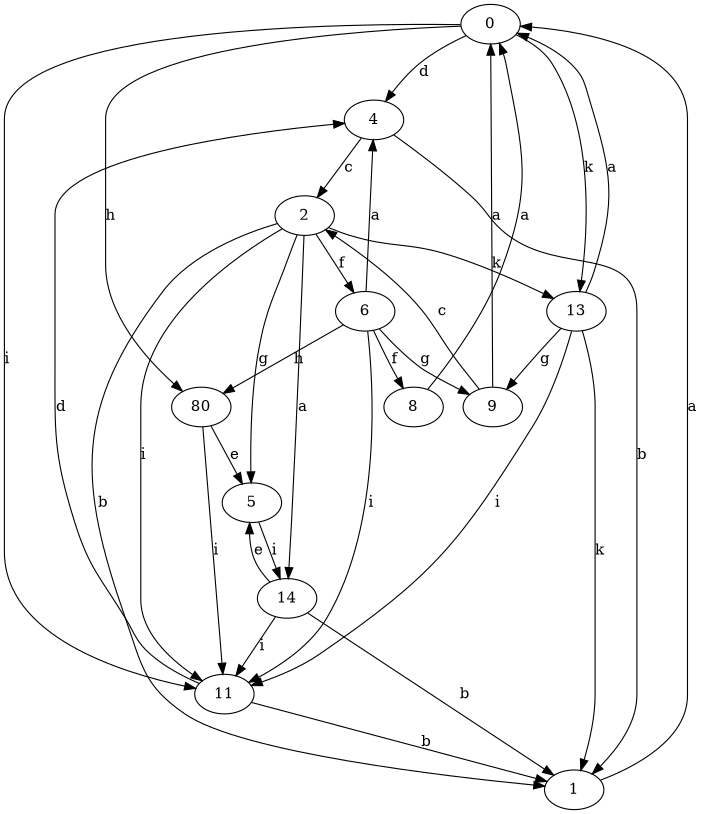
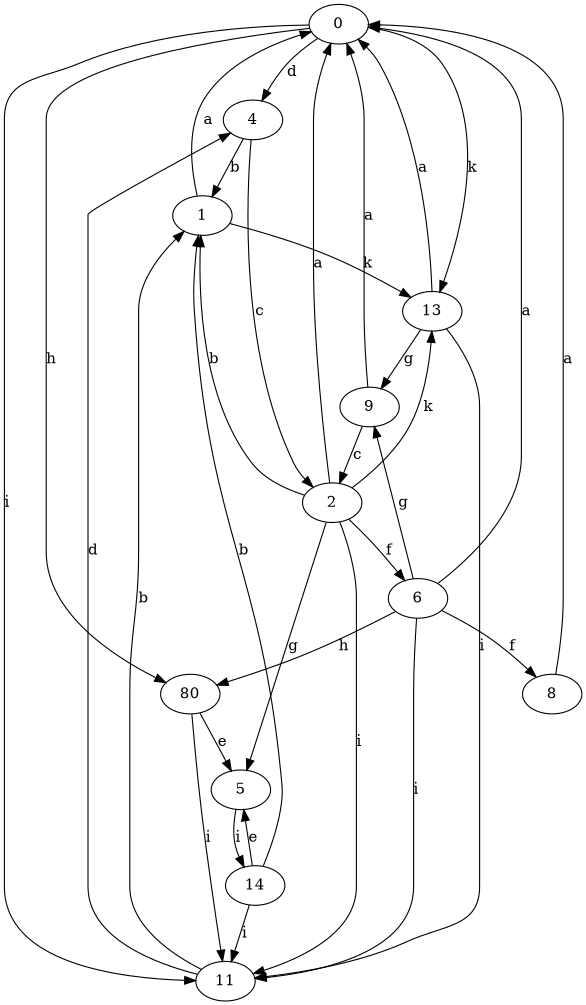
edge "6" -> "4": now "6" -> "0"
edge "2" -> "14": now "2" -> "0"
edge "13" -> "1": reversed
